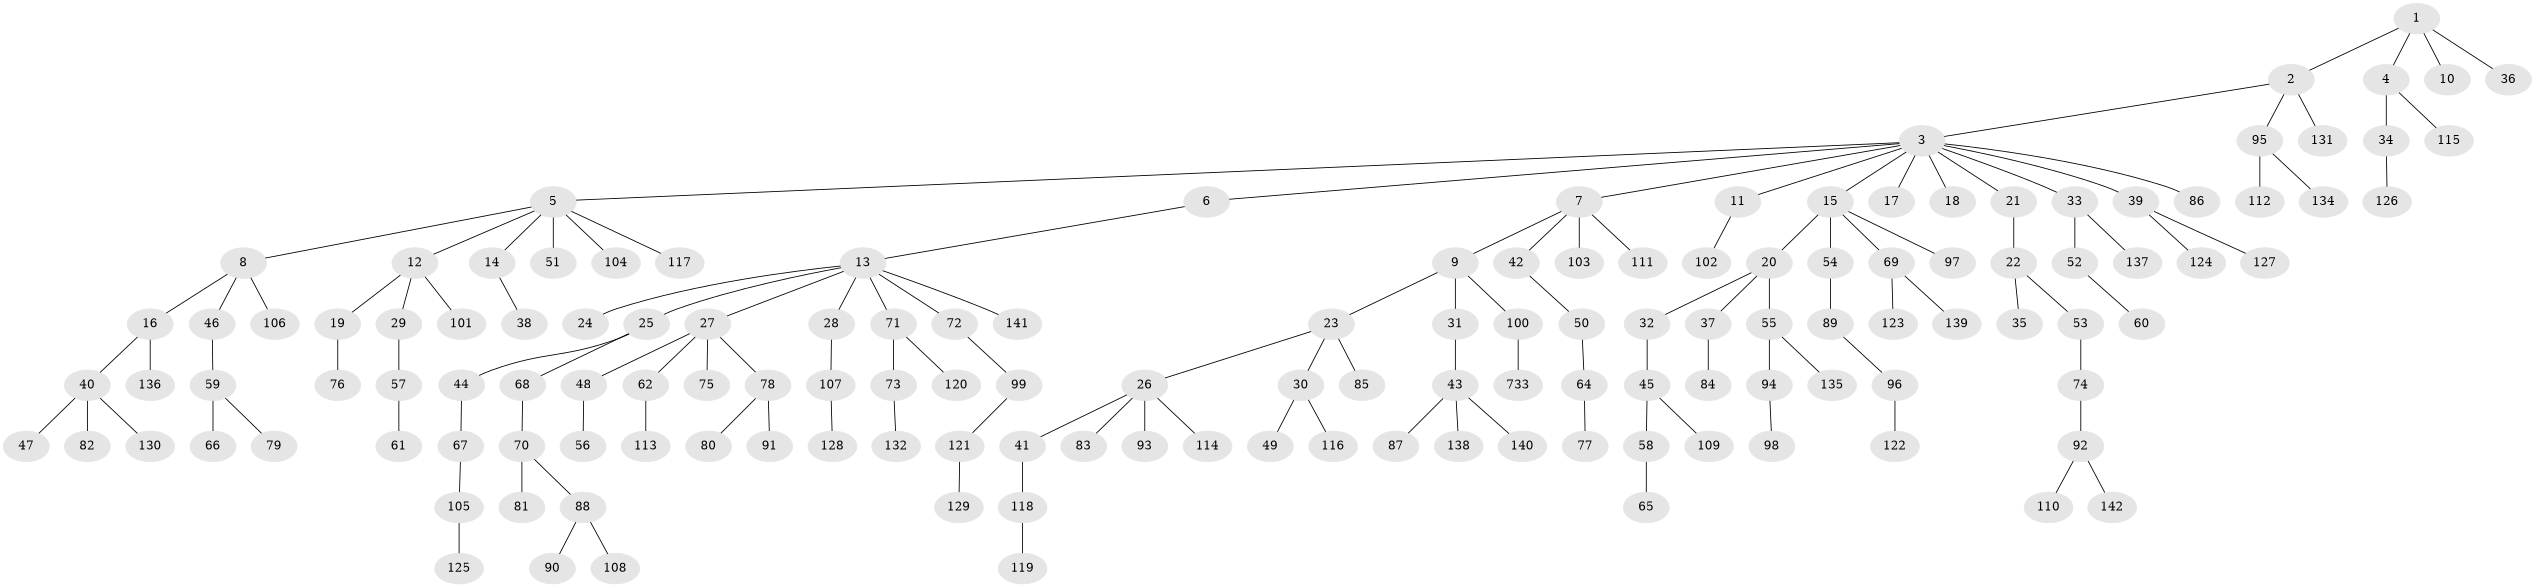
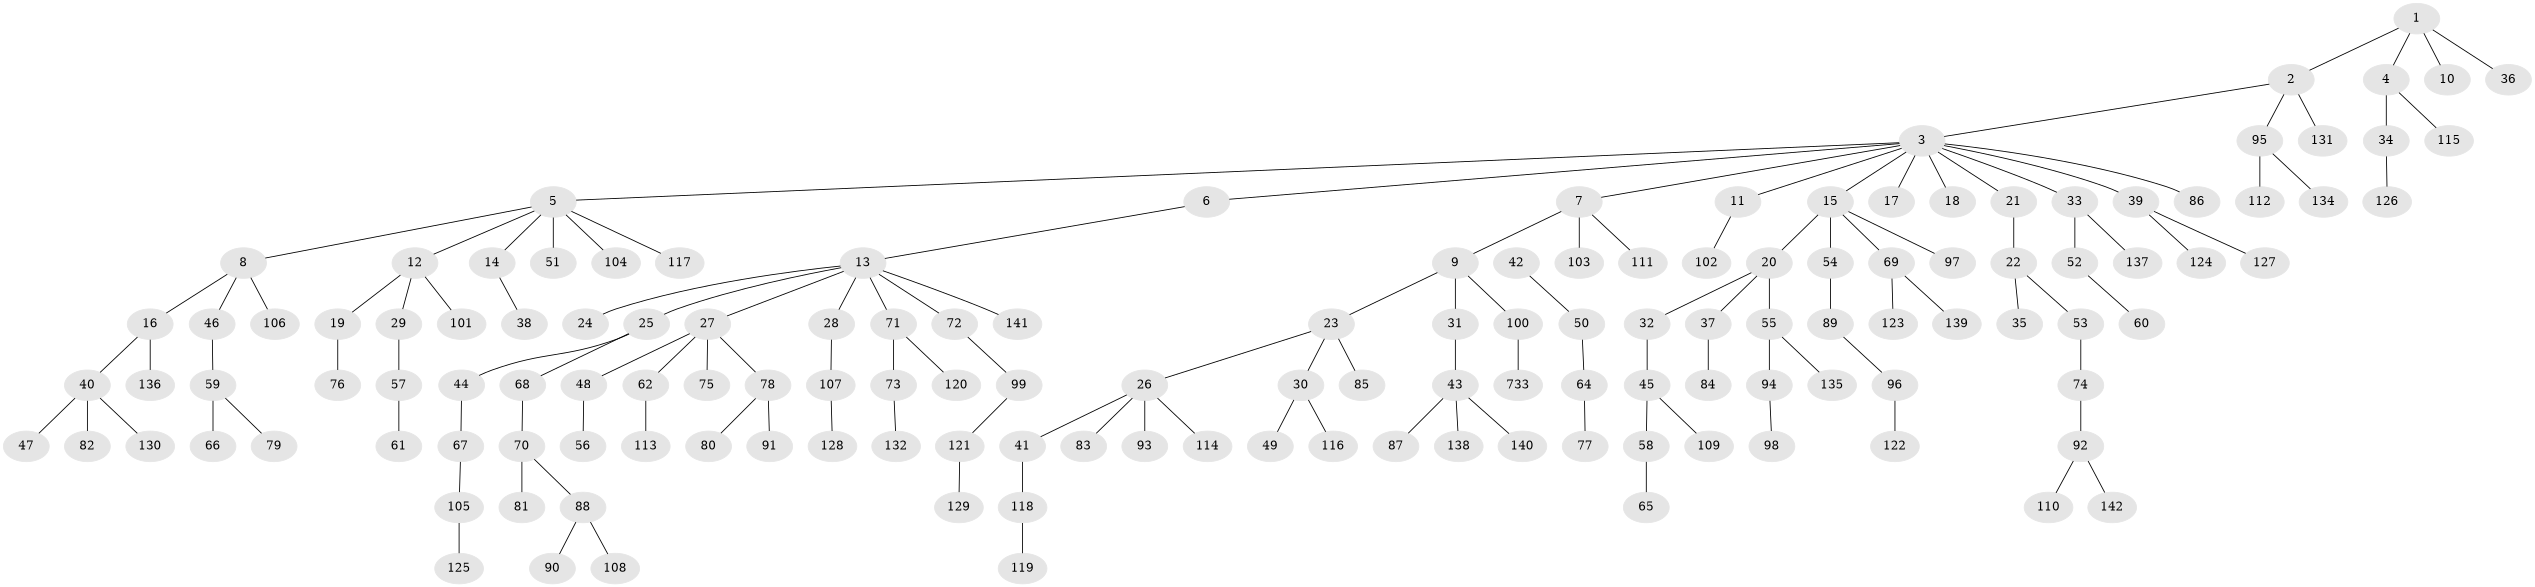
edge "7" -- "42": removed
